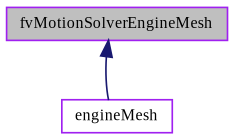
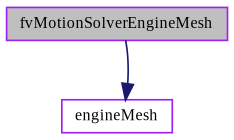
edge "engineMesh" -> "fvMotionSolverEngineMesh": reversed
